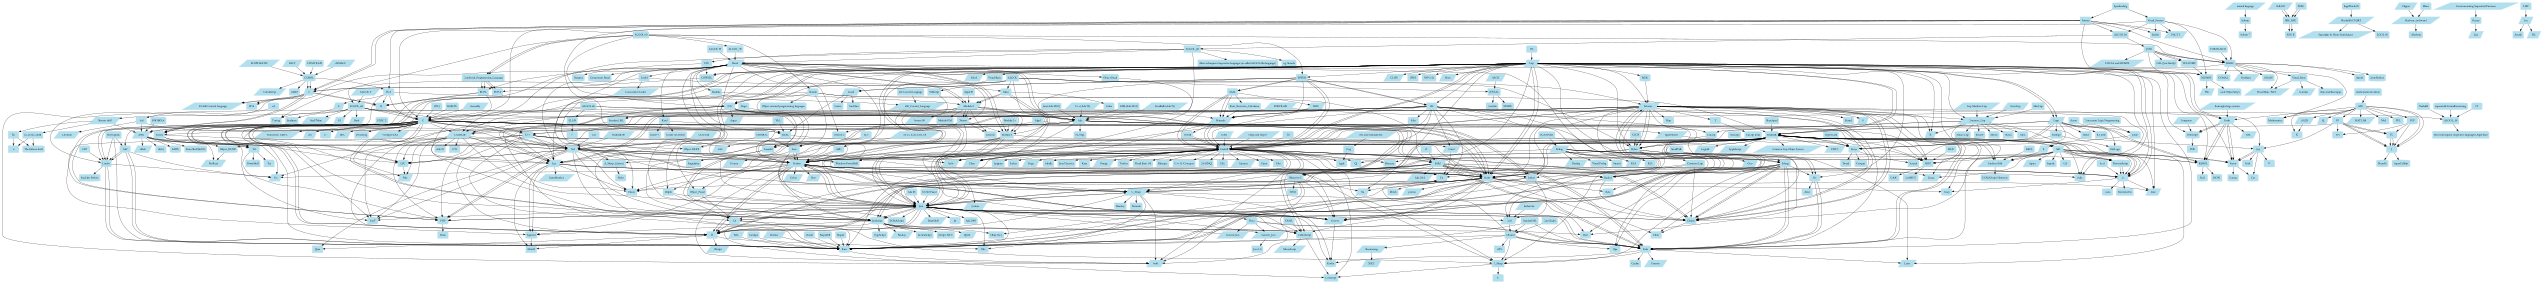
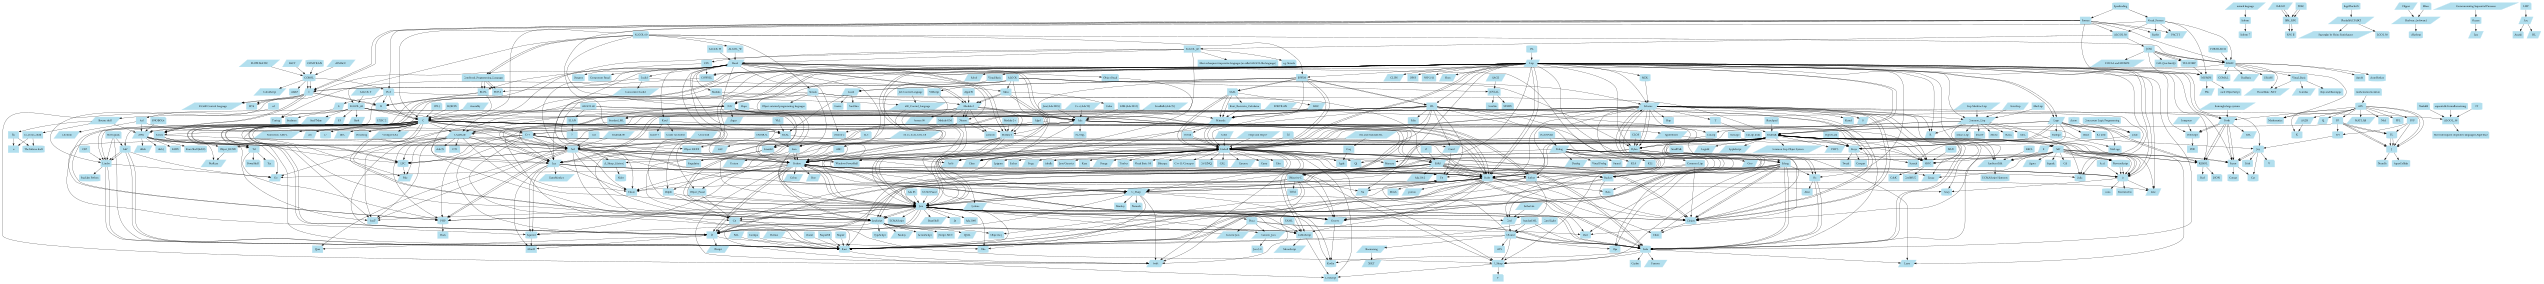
edge "FP" -> "Joy": now "FPr" -> "Joy"
